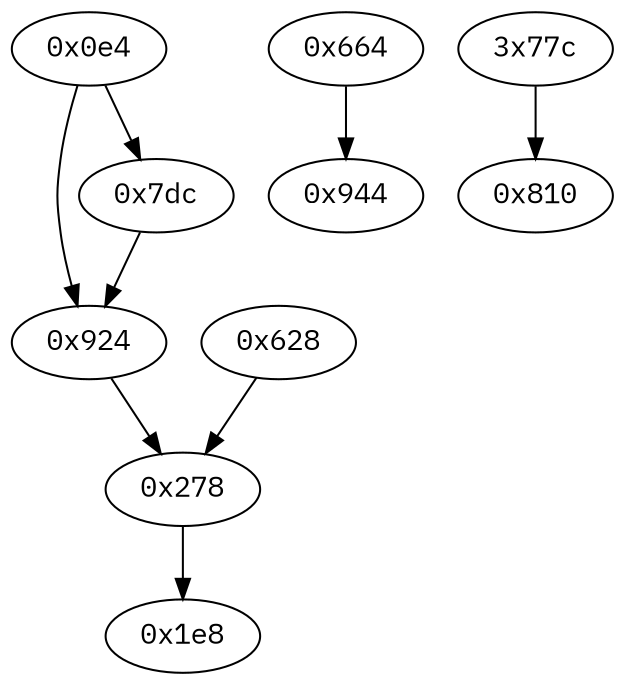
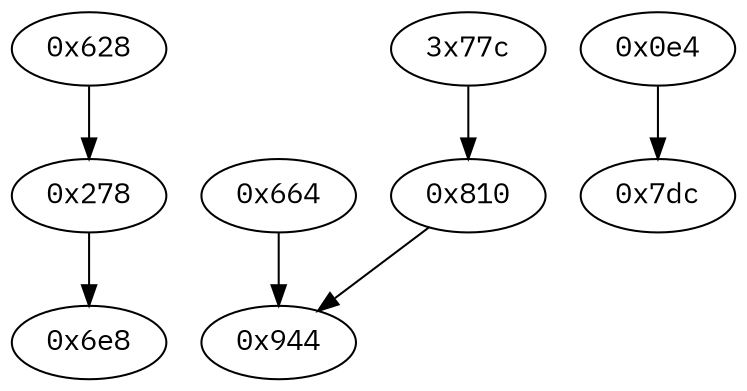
edge "0x810" -> "0x944": added
node "0x924": removed
node "0x1e8": label "0x1e8" -> "0x6e8"
